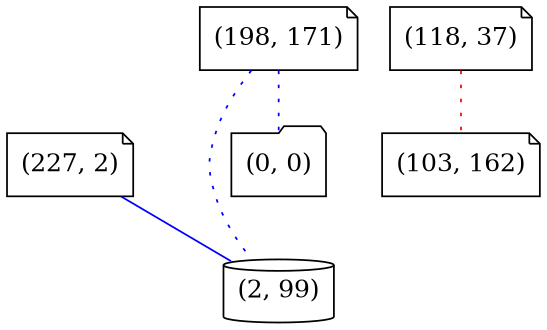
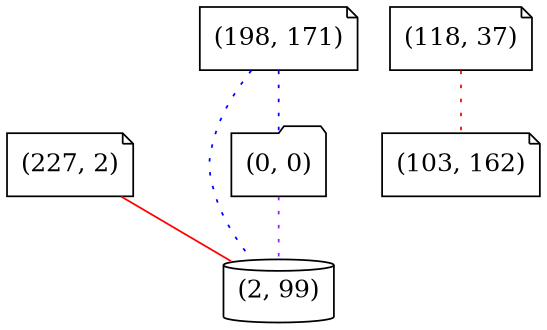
edge "(0, 0)" -- "(2, 99)": added
edge "(227, 2)" -- "(2, 99)": color blue -> red
